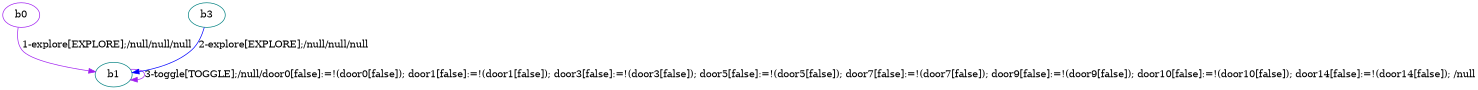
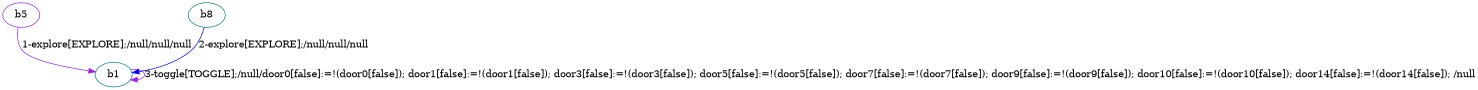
node "b0": label "b0" -> "b5"
node "b3": label "b3" -> "b8"
